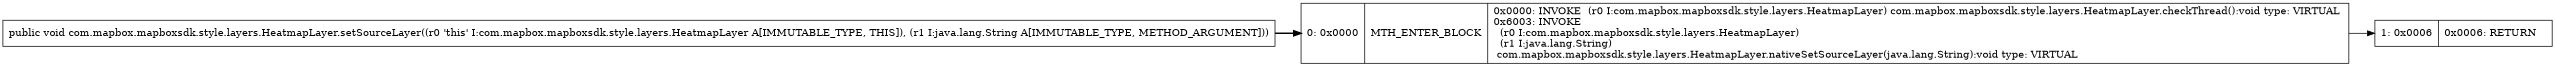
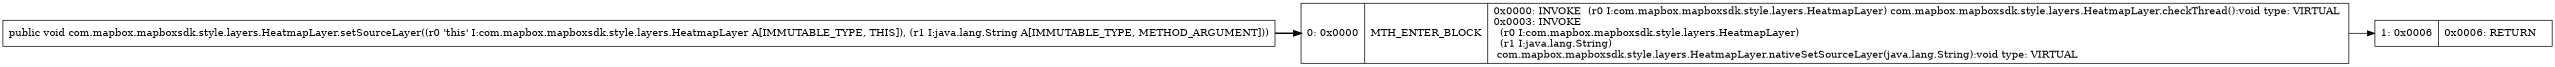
node "0: 0x0000": text "0x6003: INVOKE" -> "0x0003: INVOKE"
